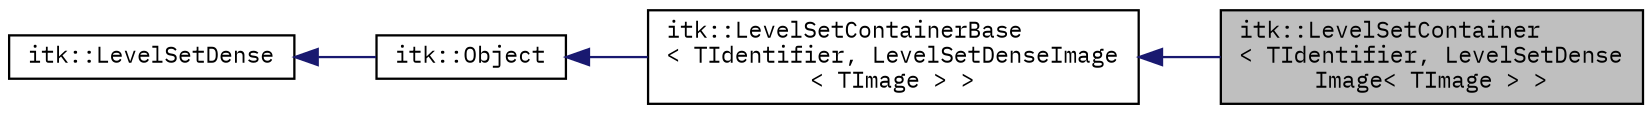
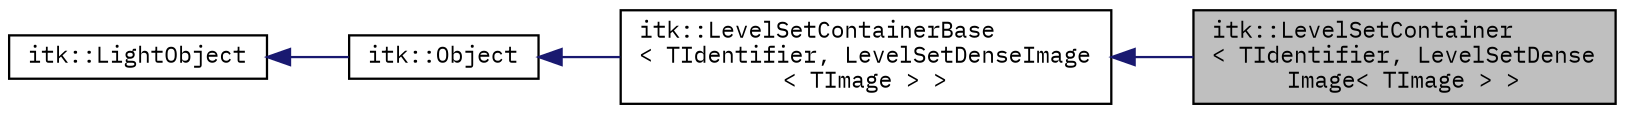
node "itk::LevelSetDense": label "itk::LevelSetDense" -> "itk::LightObject"
